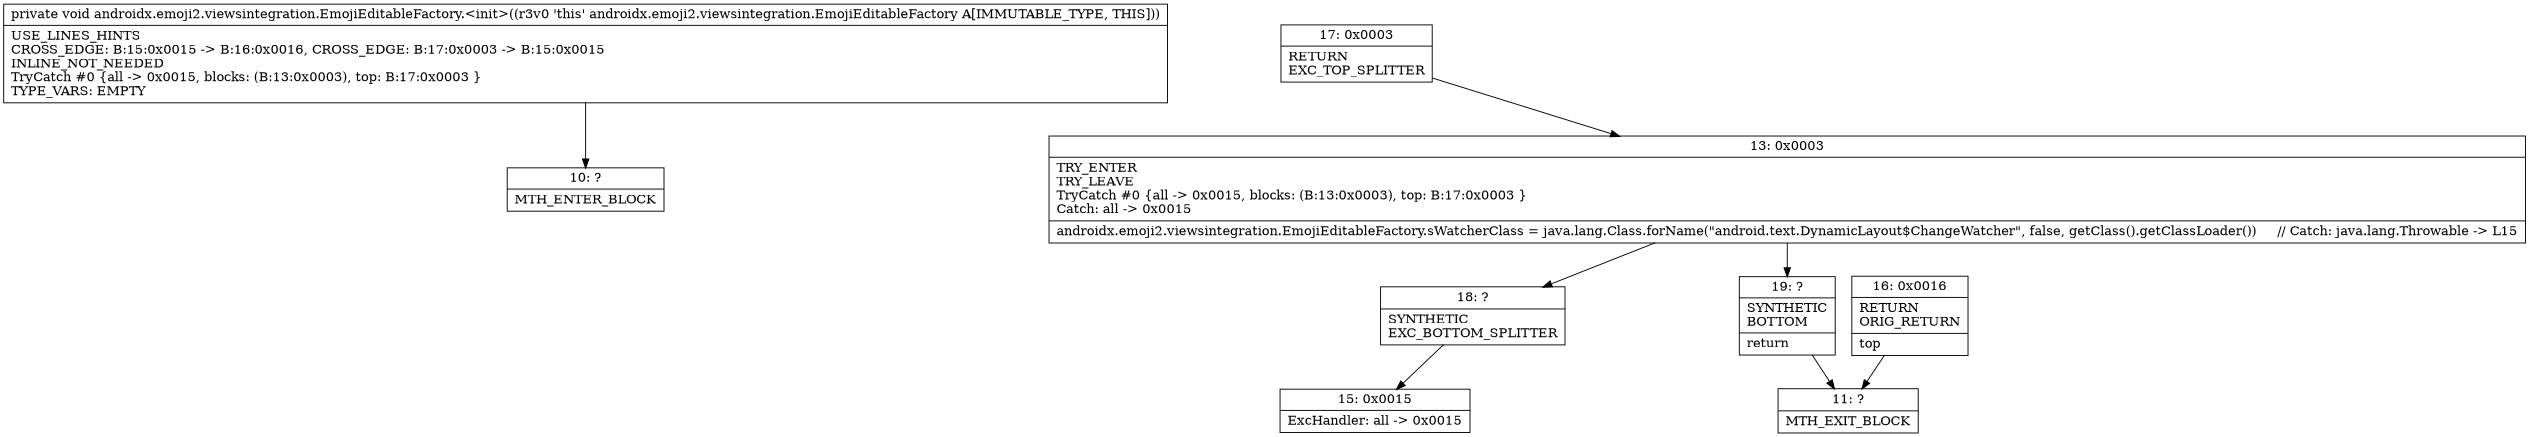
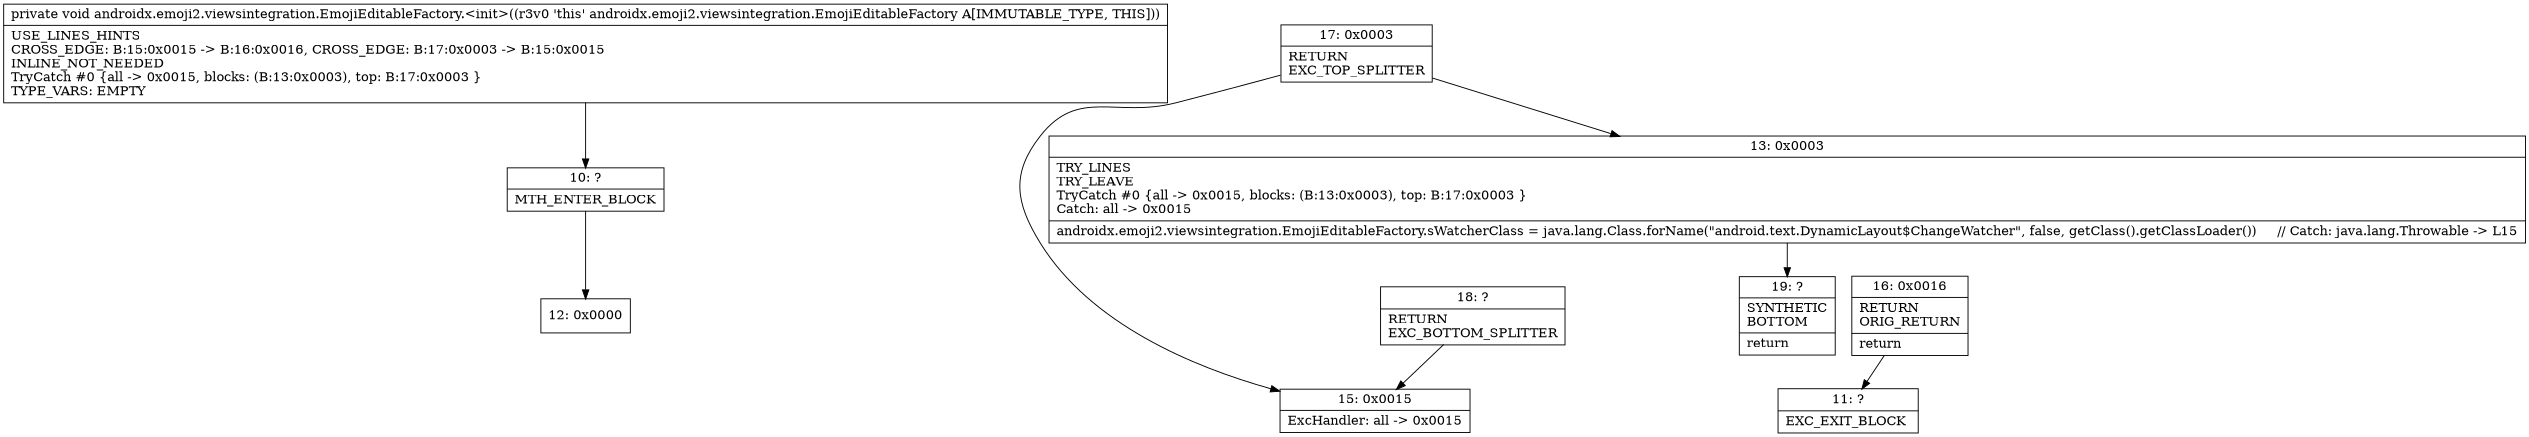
node "13: 0x0003": text "TRY_ENTER" -> "TRY_LINES"
edge "17: 0x0003" -> "15: 0x0015": added
edge "13: 0x0003" -> "18: ?": removed
node "12: 0x0000": added
node "18: ?": text "SYNTHETIC" -> "RETURN"
node "16: 0x0016": text "top" -> "return"
edge "19: ?" -> "11: ?": removed
node "11: ?": text "MTH_EXIT_BLOCK" -> "EXC_EXIT_BLOCK"
